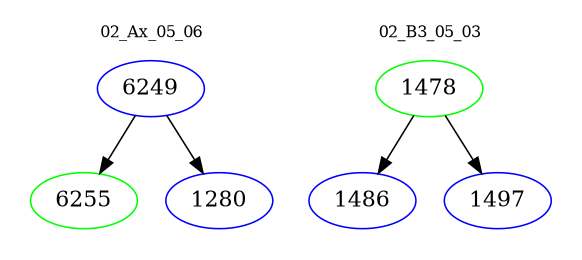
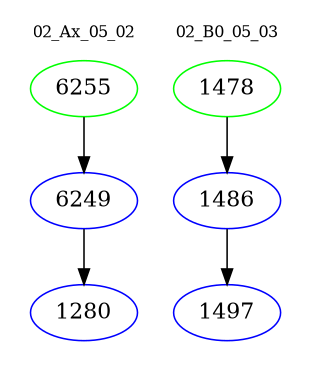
cluster "02_Ax_05_06": label "02_Ax_05_06" -> "02_Ax_05_02"
cluster "02_B3_05_03": label "02_B3_05_03" -> "02_B0_05_03"
edge "6249" -> "6255": reversed
edge "1478" -> "1497": now "1486" -> "1497"
